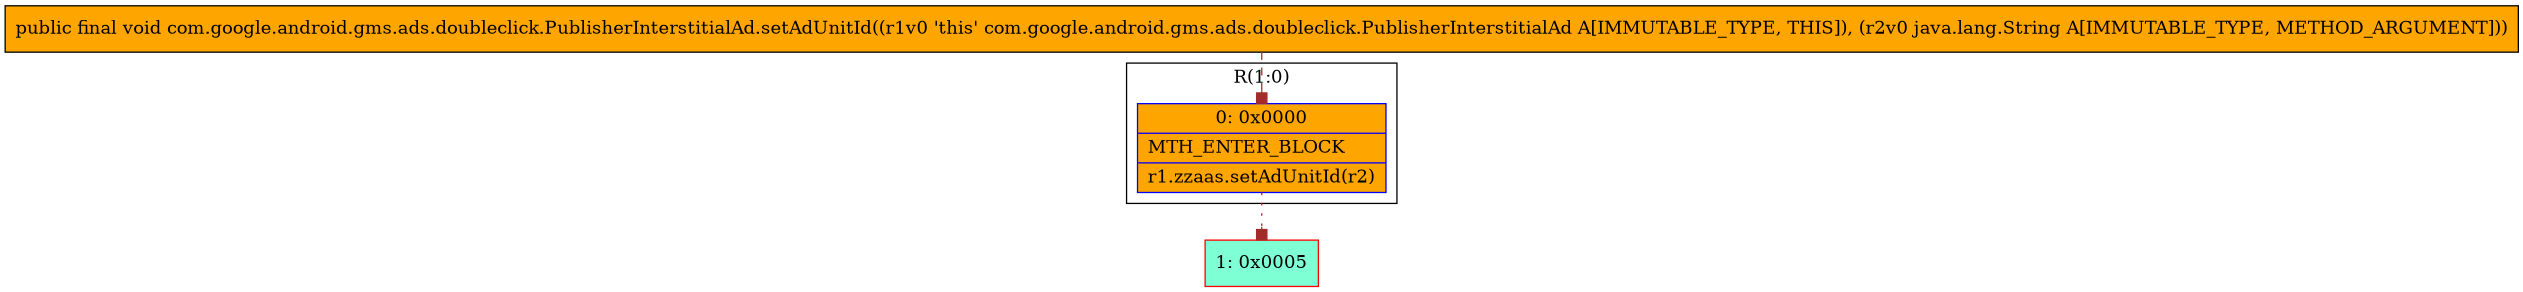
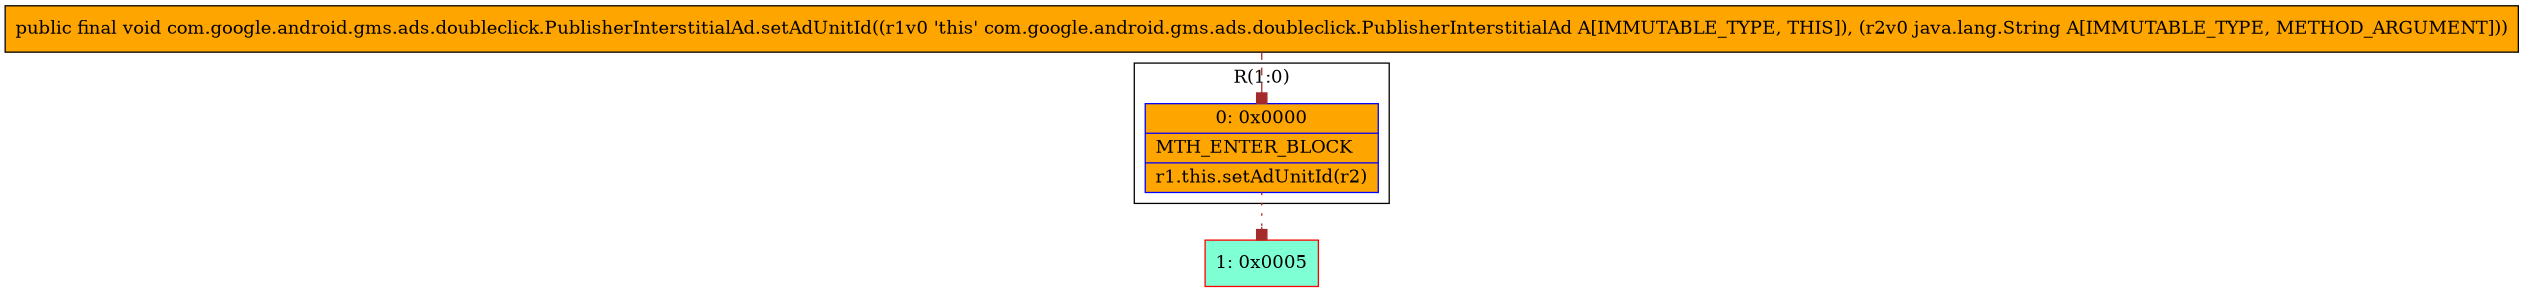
node "0: 0x0000": text "r1.zzaas.setAdUnitId(r2)" -> "r1.this.setAdUnitId(r2)"
